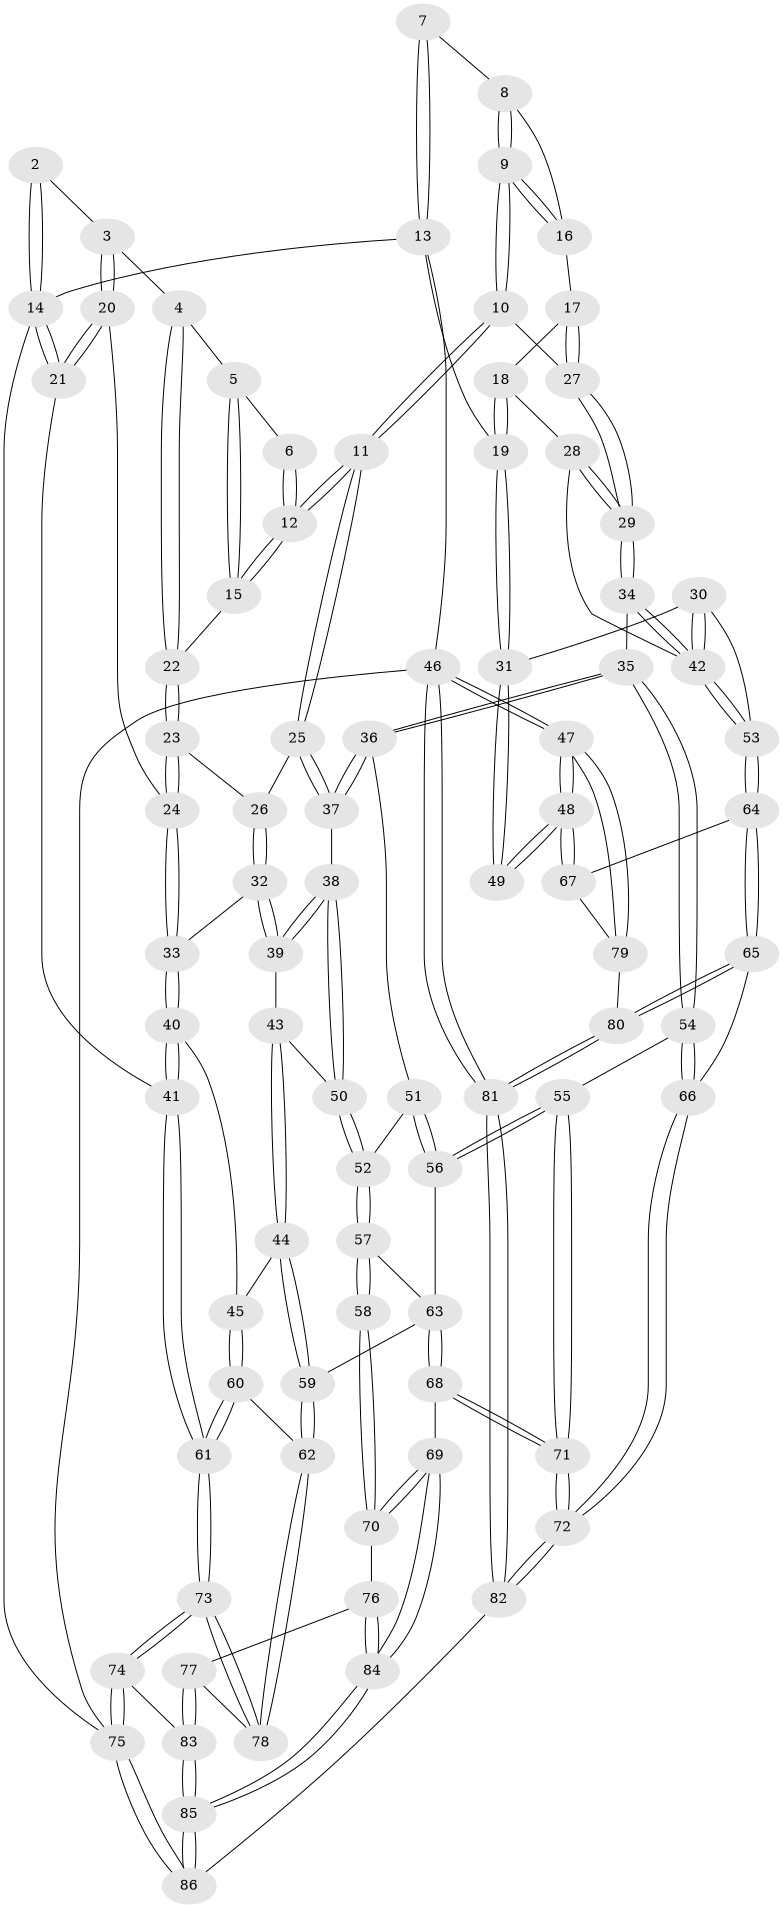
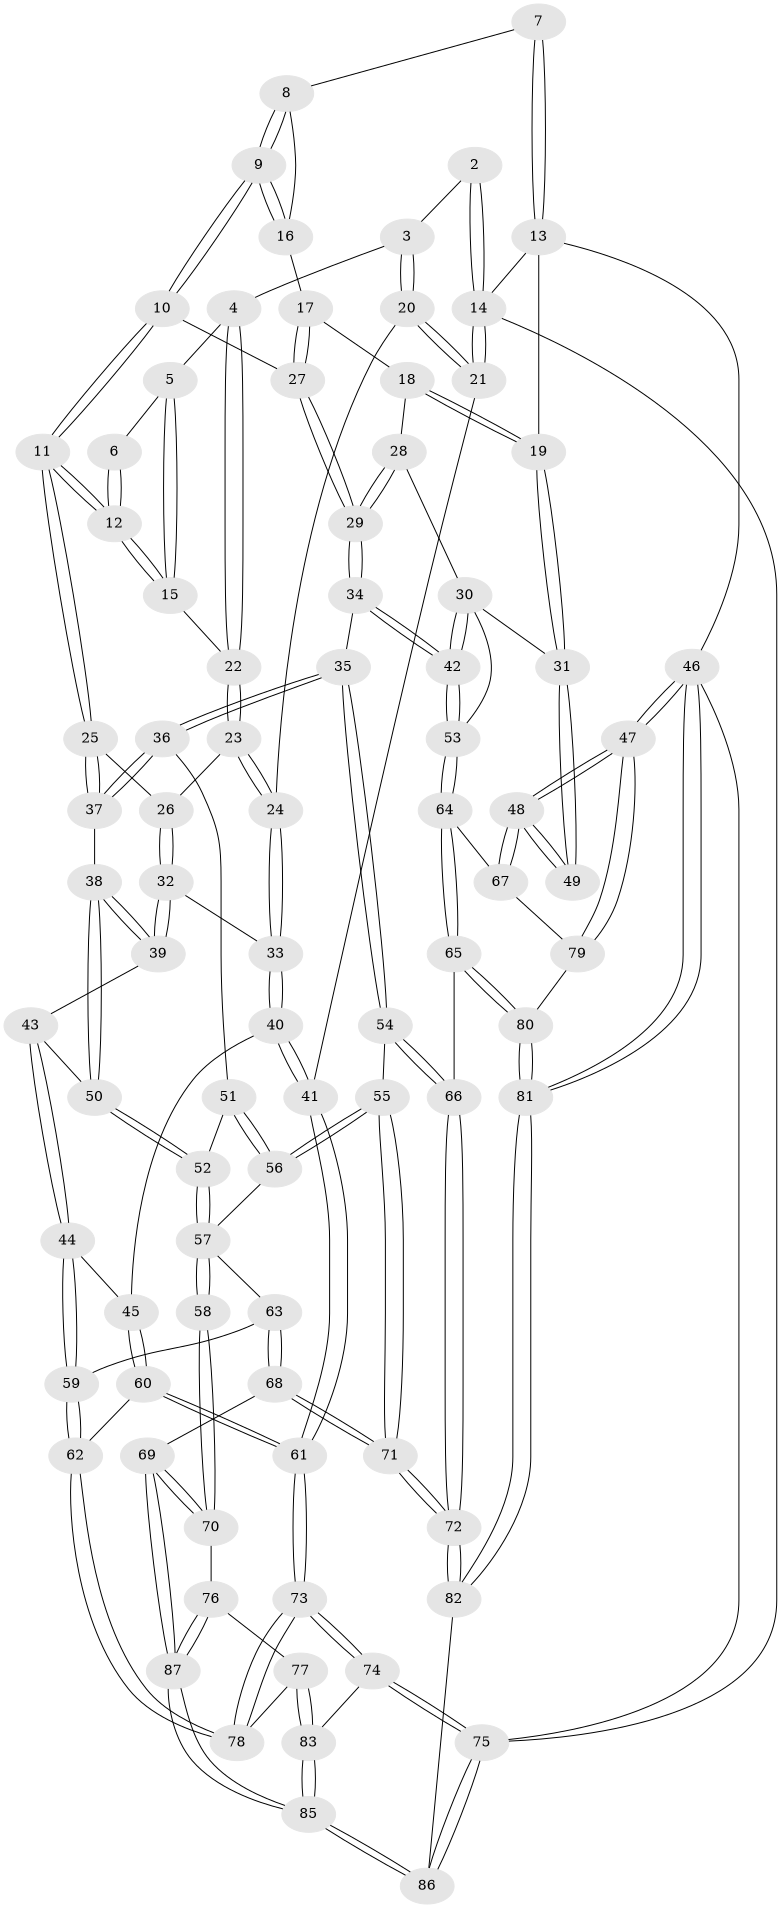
edge "28" -- "42": now "28" -- "30"
edge "56" -- "63": now "56" -- "57"
node "84": label "84" -> "87"
